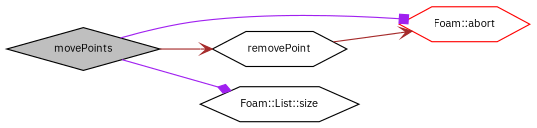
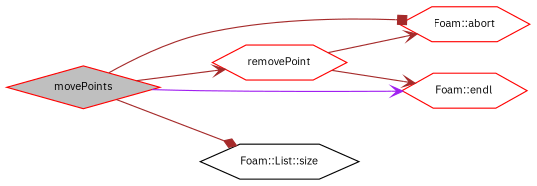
edge "movePoints" -> "Foam::abort": color purple -> brown
node "movePoints": color black -> red
node "removePoint": color black -> red
edge "movePoints" -> "Foam::List::size": color purple -> brown
node "Foam::endl": added
